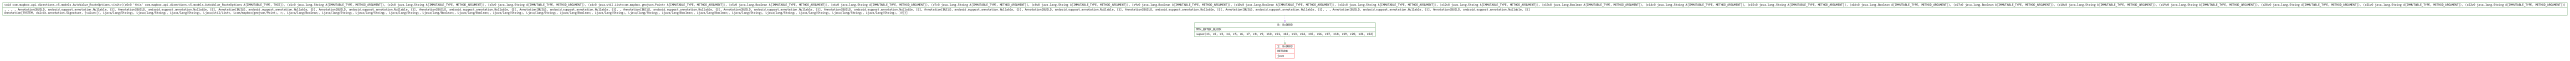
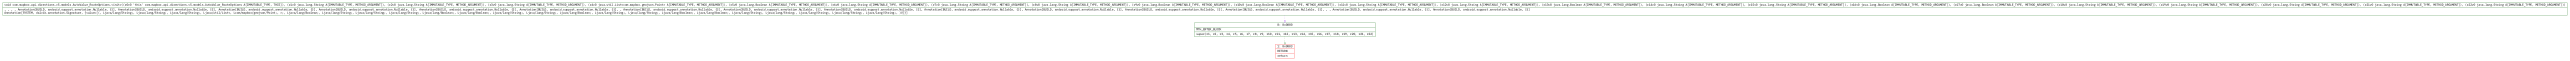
node "1: 0x0003": text "java" -> "return"
